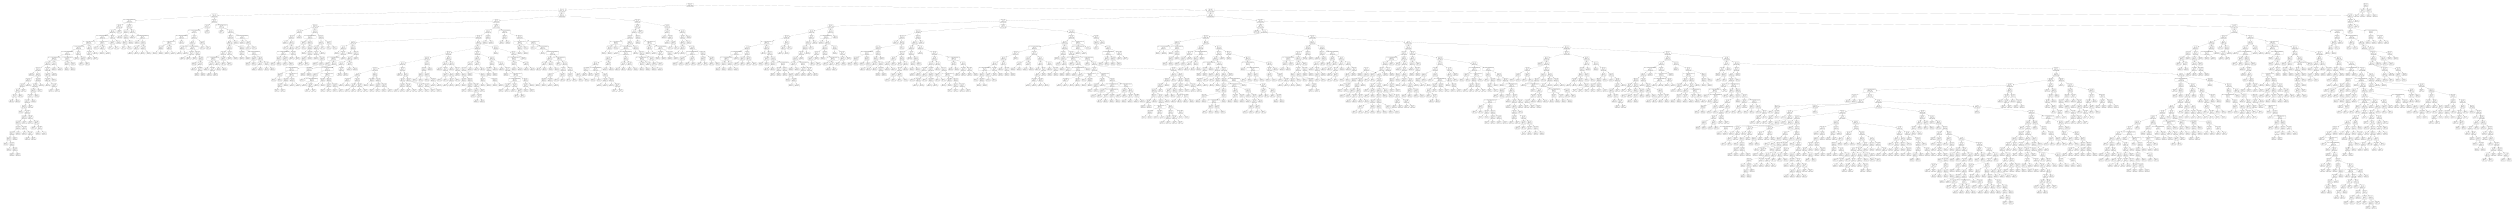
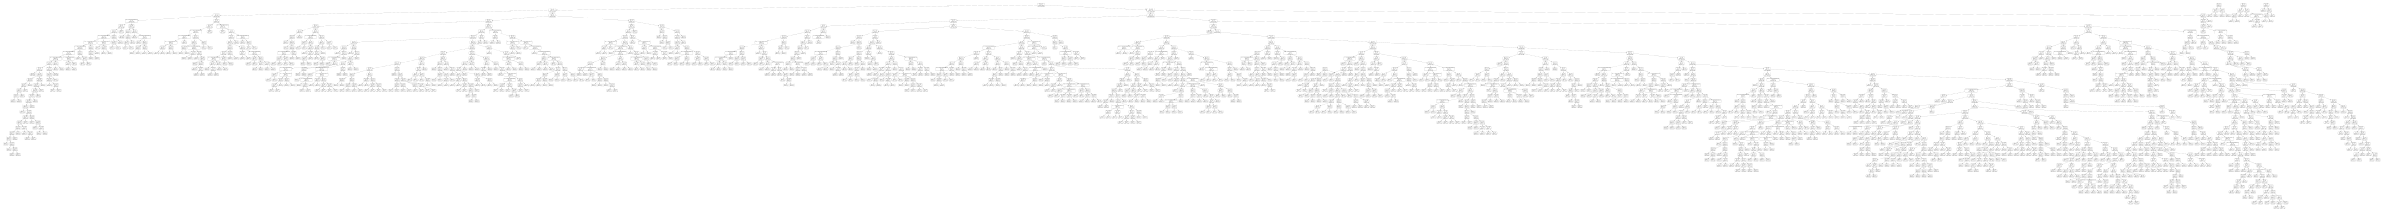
node "10 <= 5.5 gini = 0.3 samples = 18 value = [24, 7]": removed
